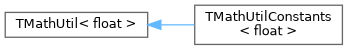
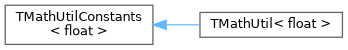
edge "TMathUtilConstants < float >" -> "TMathUtil< float >": reversed
